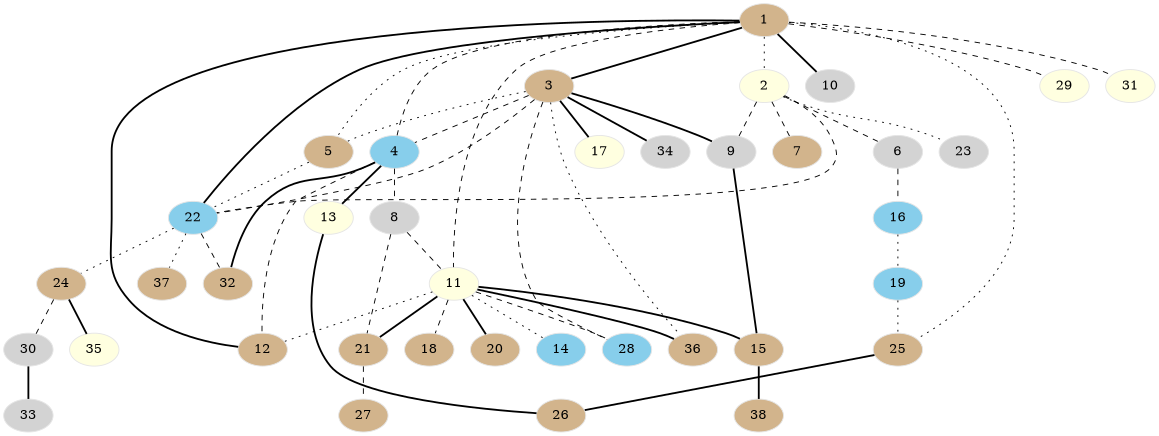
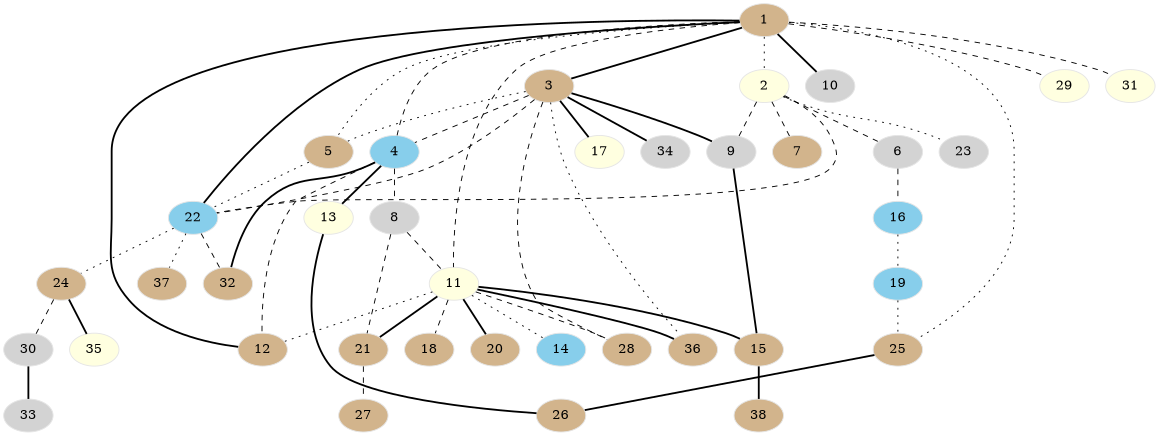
node "28": fillcolor skyblue -> tan
